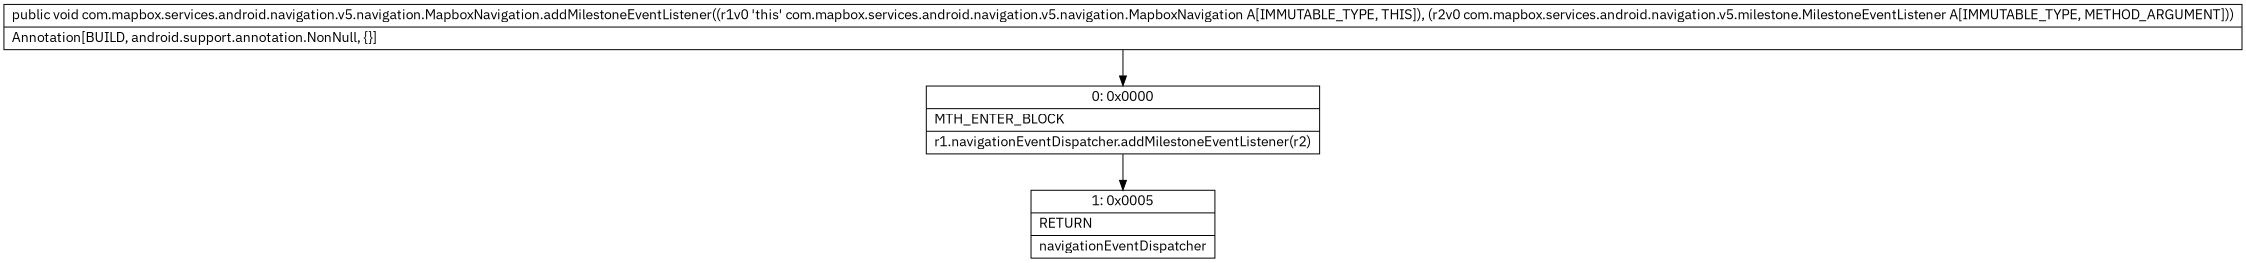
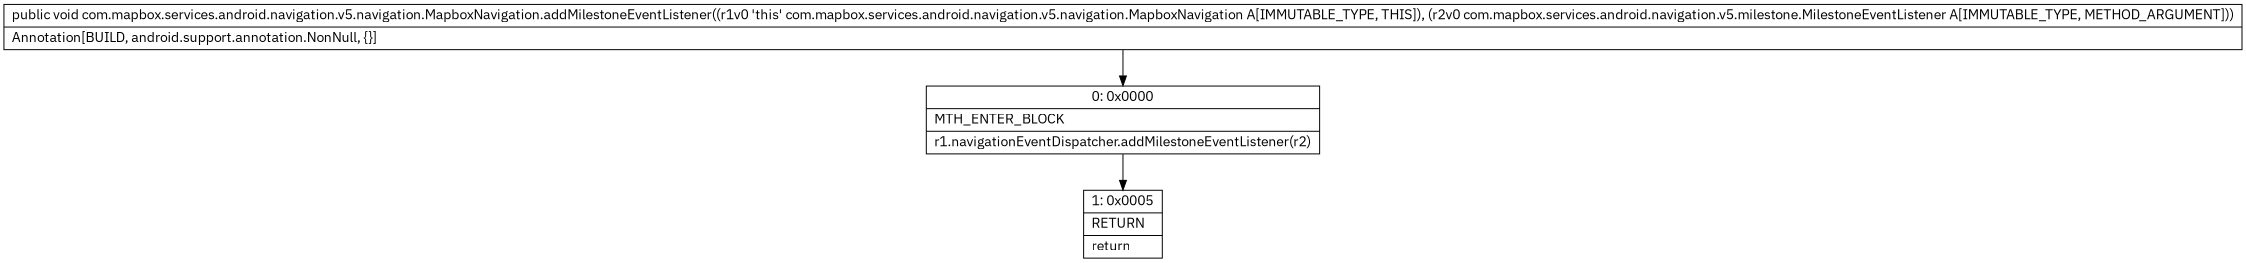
node "1: 0x0005": text "navigationEventDispatcher" -> "return"
